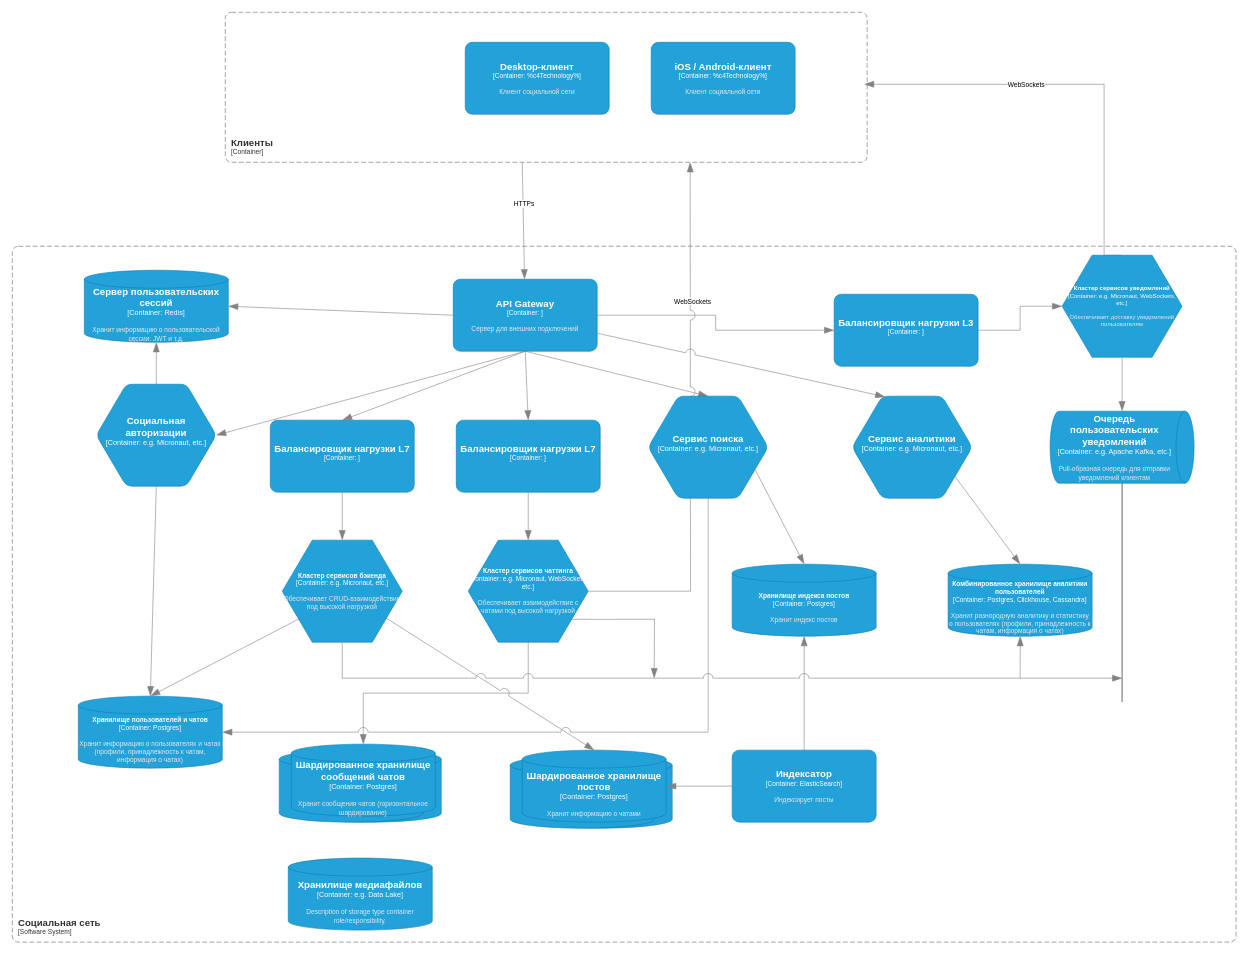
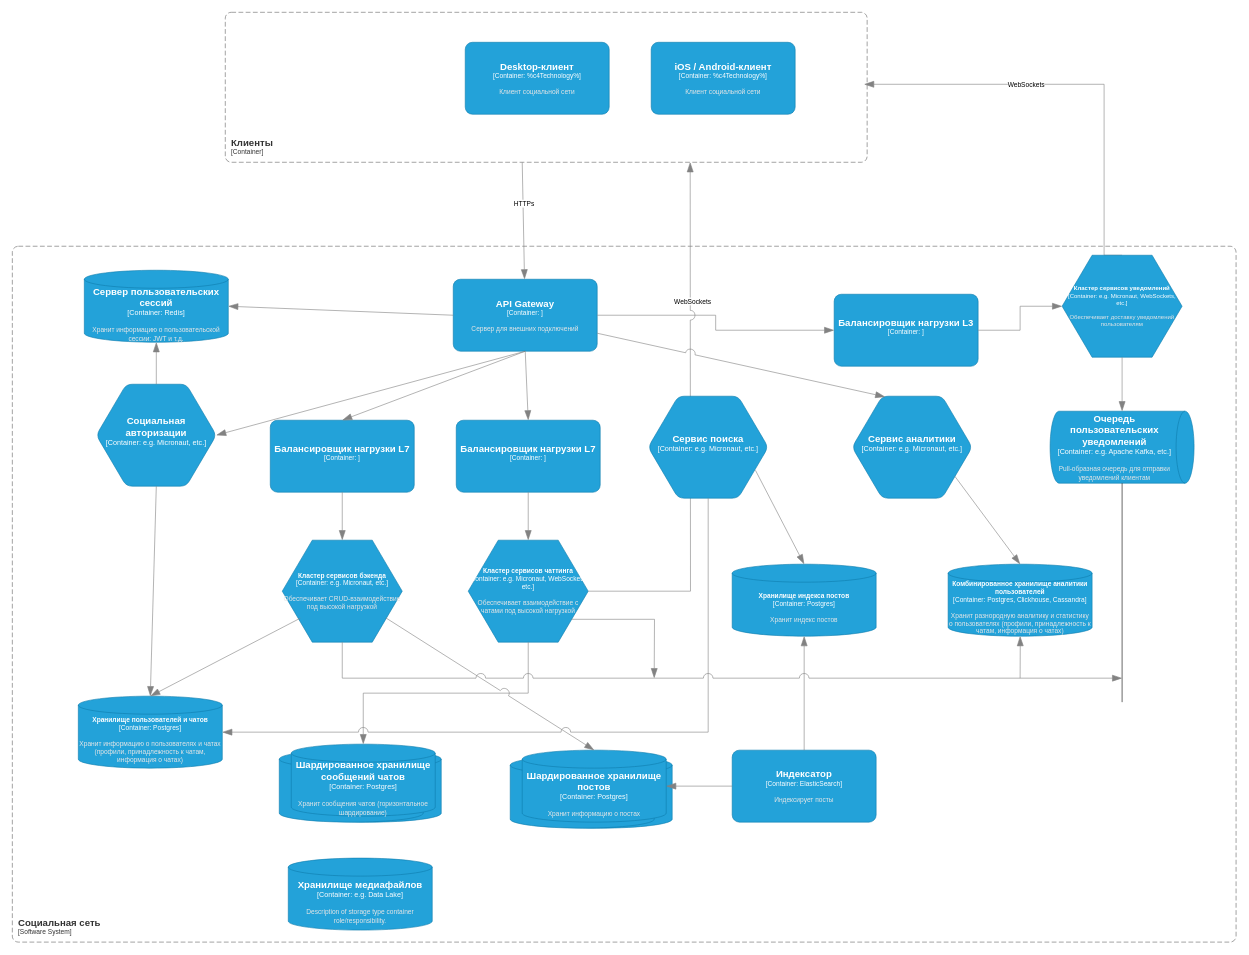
edge "API Gateway [Container: ] Сервер для внешних подключений" -> "Сервис поиска [Container: e.g. Micronaut, etc.]": removed
node "Шардированное хранилище постов [Container: Postgres] Хранит информацию о чатами": label "Шардированное хранилище постов [Container: Postgres] Хранит информацию о чатами" -> "Шардированное хранилище постов [Container: Postgres] Хранит информацию о постах"
